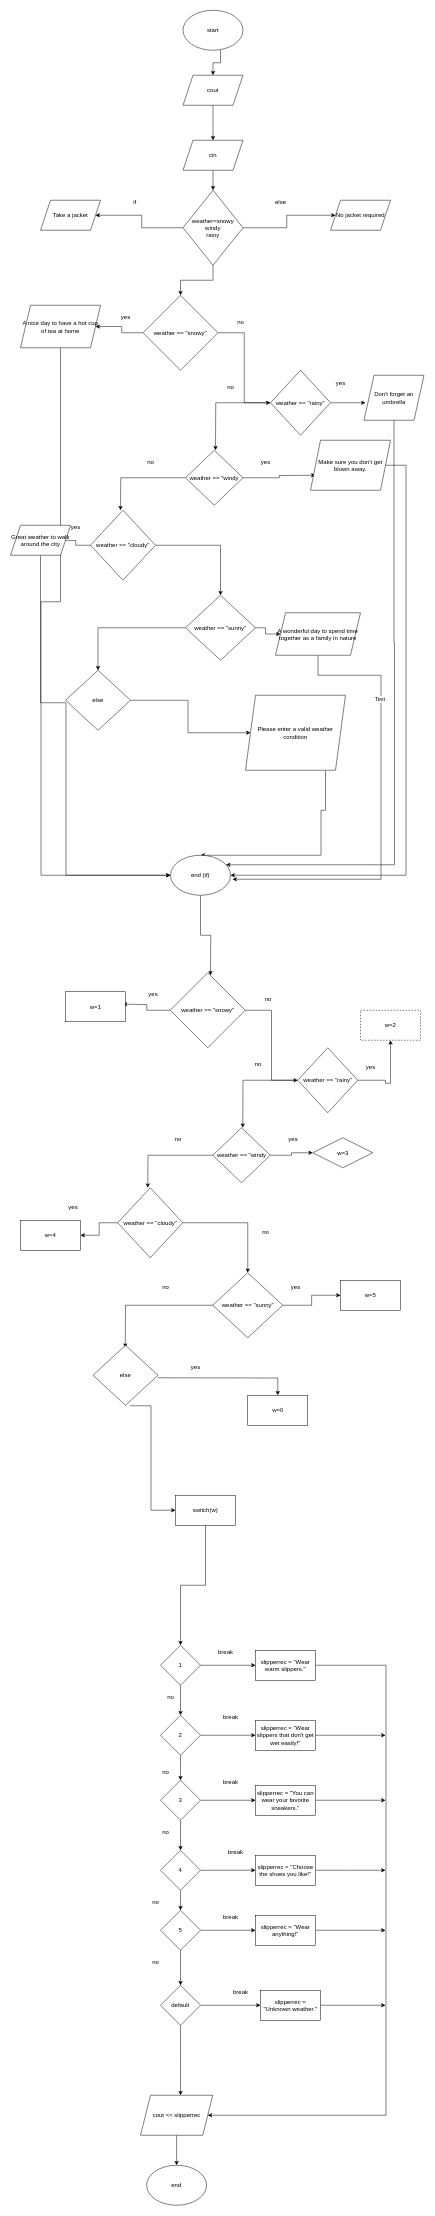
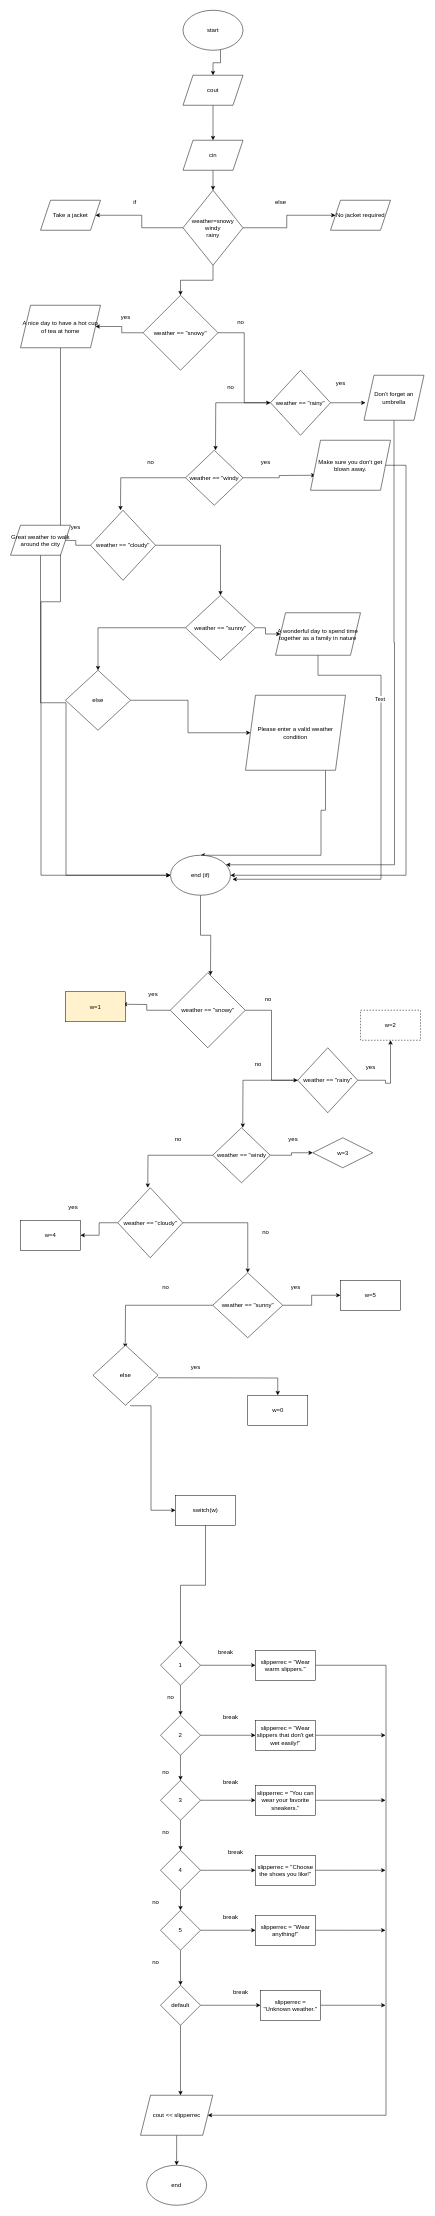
node "w=1": fillcolor #ffffff -> #fff2cc
